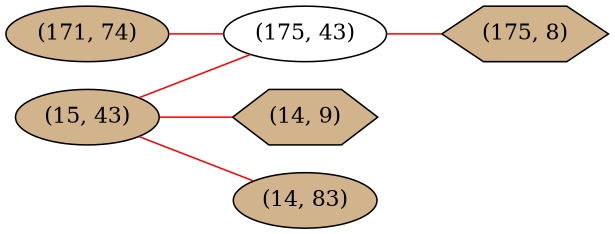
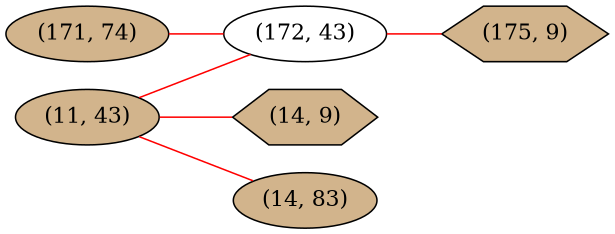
node "(175, 43)": label "(175, 43)" -> "(172, 43)"
node "(175, 8)": label "(175, 8)" -> "(175, 9)"
node "(15, 43)": label "(15, 43)" -> "(11, 43)"
